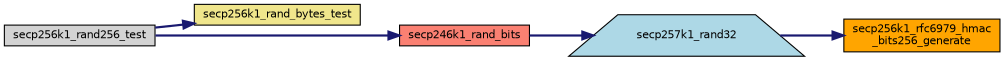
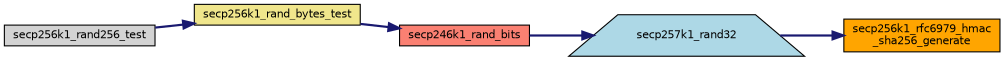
edge "secp256k1_rand256_test" -> "secp246k1_rand_bits": now "secp256k1_rand_bytes_test" -> "secp246k1_rand_bits"
node "secp256k1_rfc6979_hmac _bits256_generate": label "secp256k1_rfc6979_hmac _bits256_generate" -> "secp256k1_rfc6979_hmac _sha256_generate"
